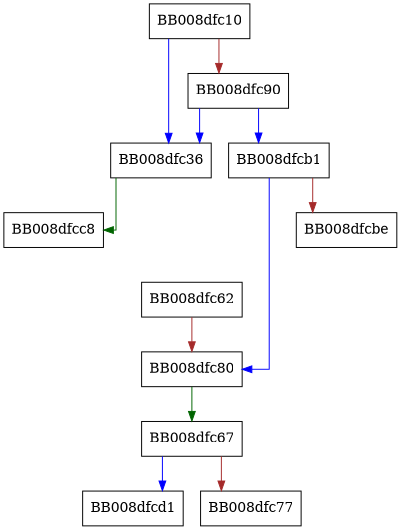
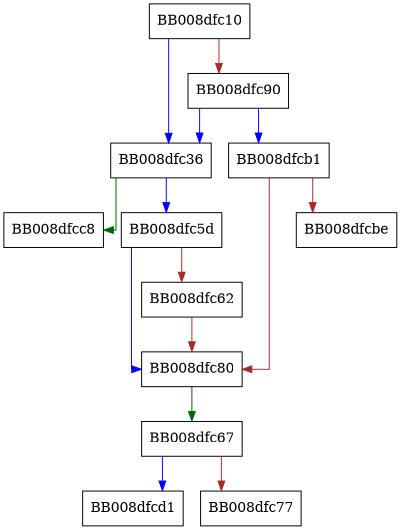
node "BB008dfc5d": added
edge "BB008dfcb1" -> "BB008dfc80": color blue -> brown
